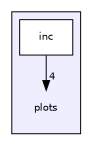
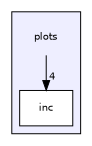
edge "inc" -> "plots": reversed
